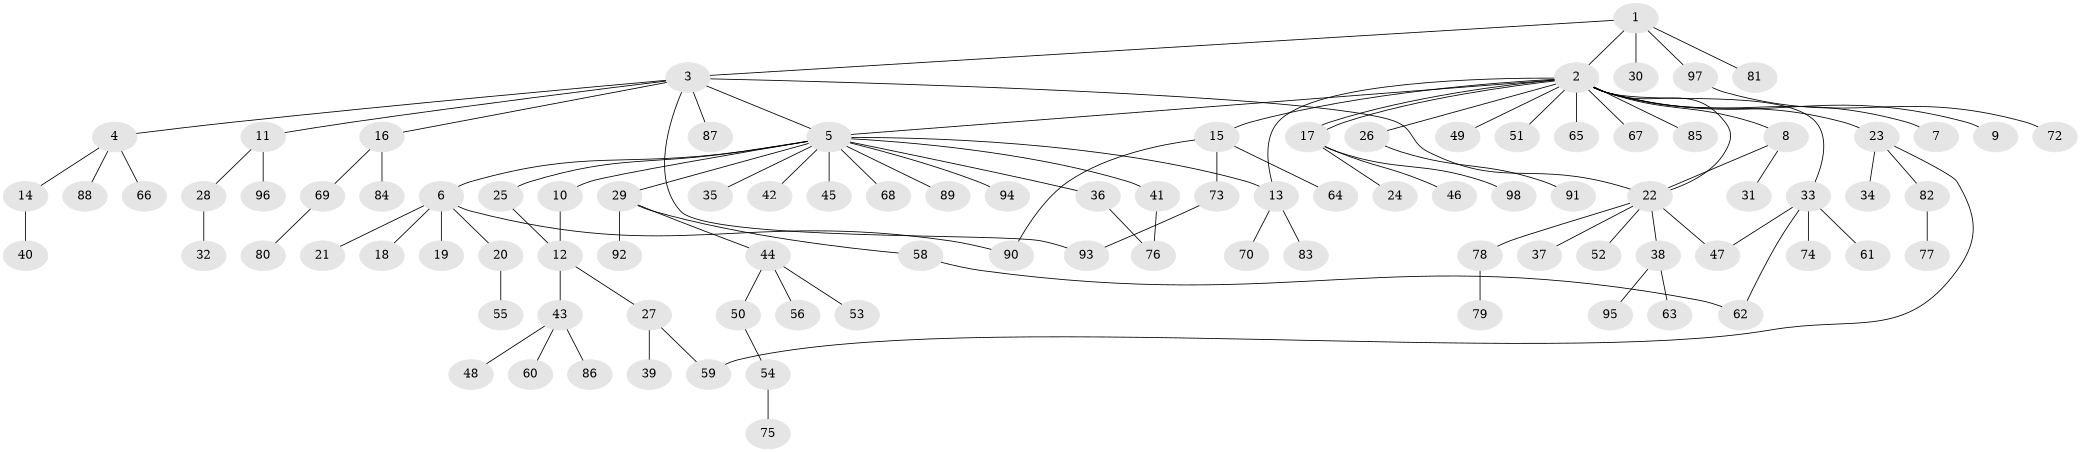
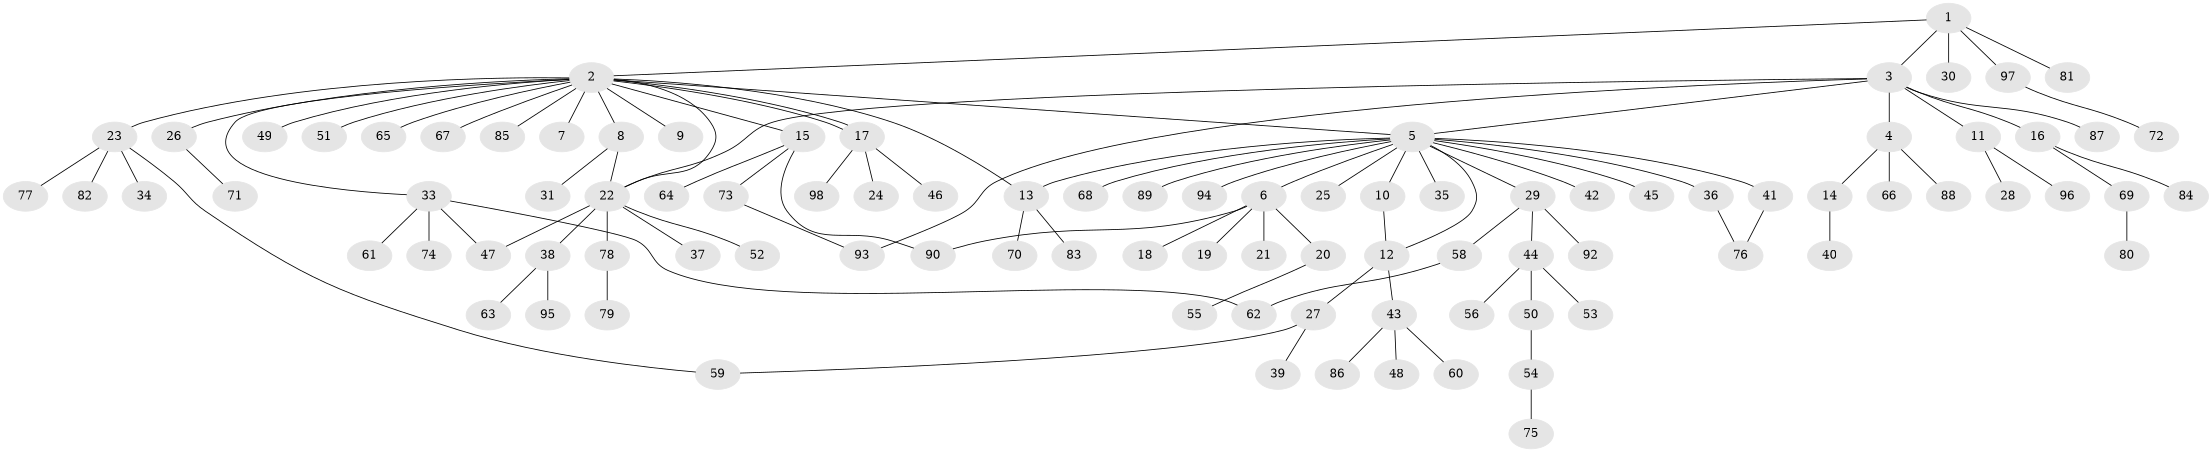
node "91": label "91" -> "71"
edge "82" -- "77": now "23" -- "77"
edge "25" -- "12": now "5" -- "12"
node "32": removed
